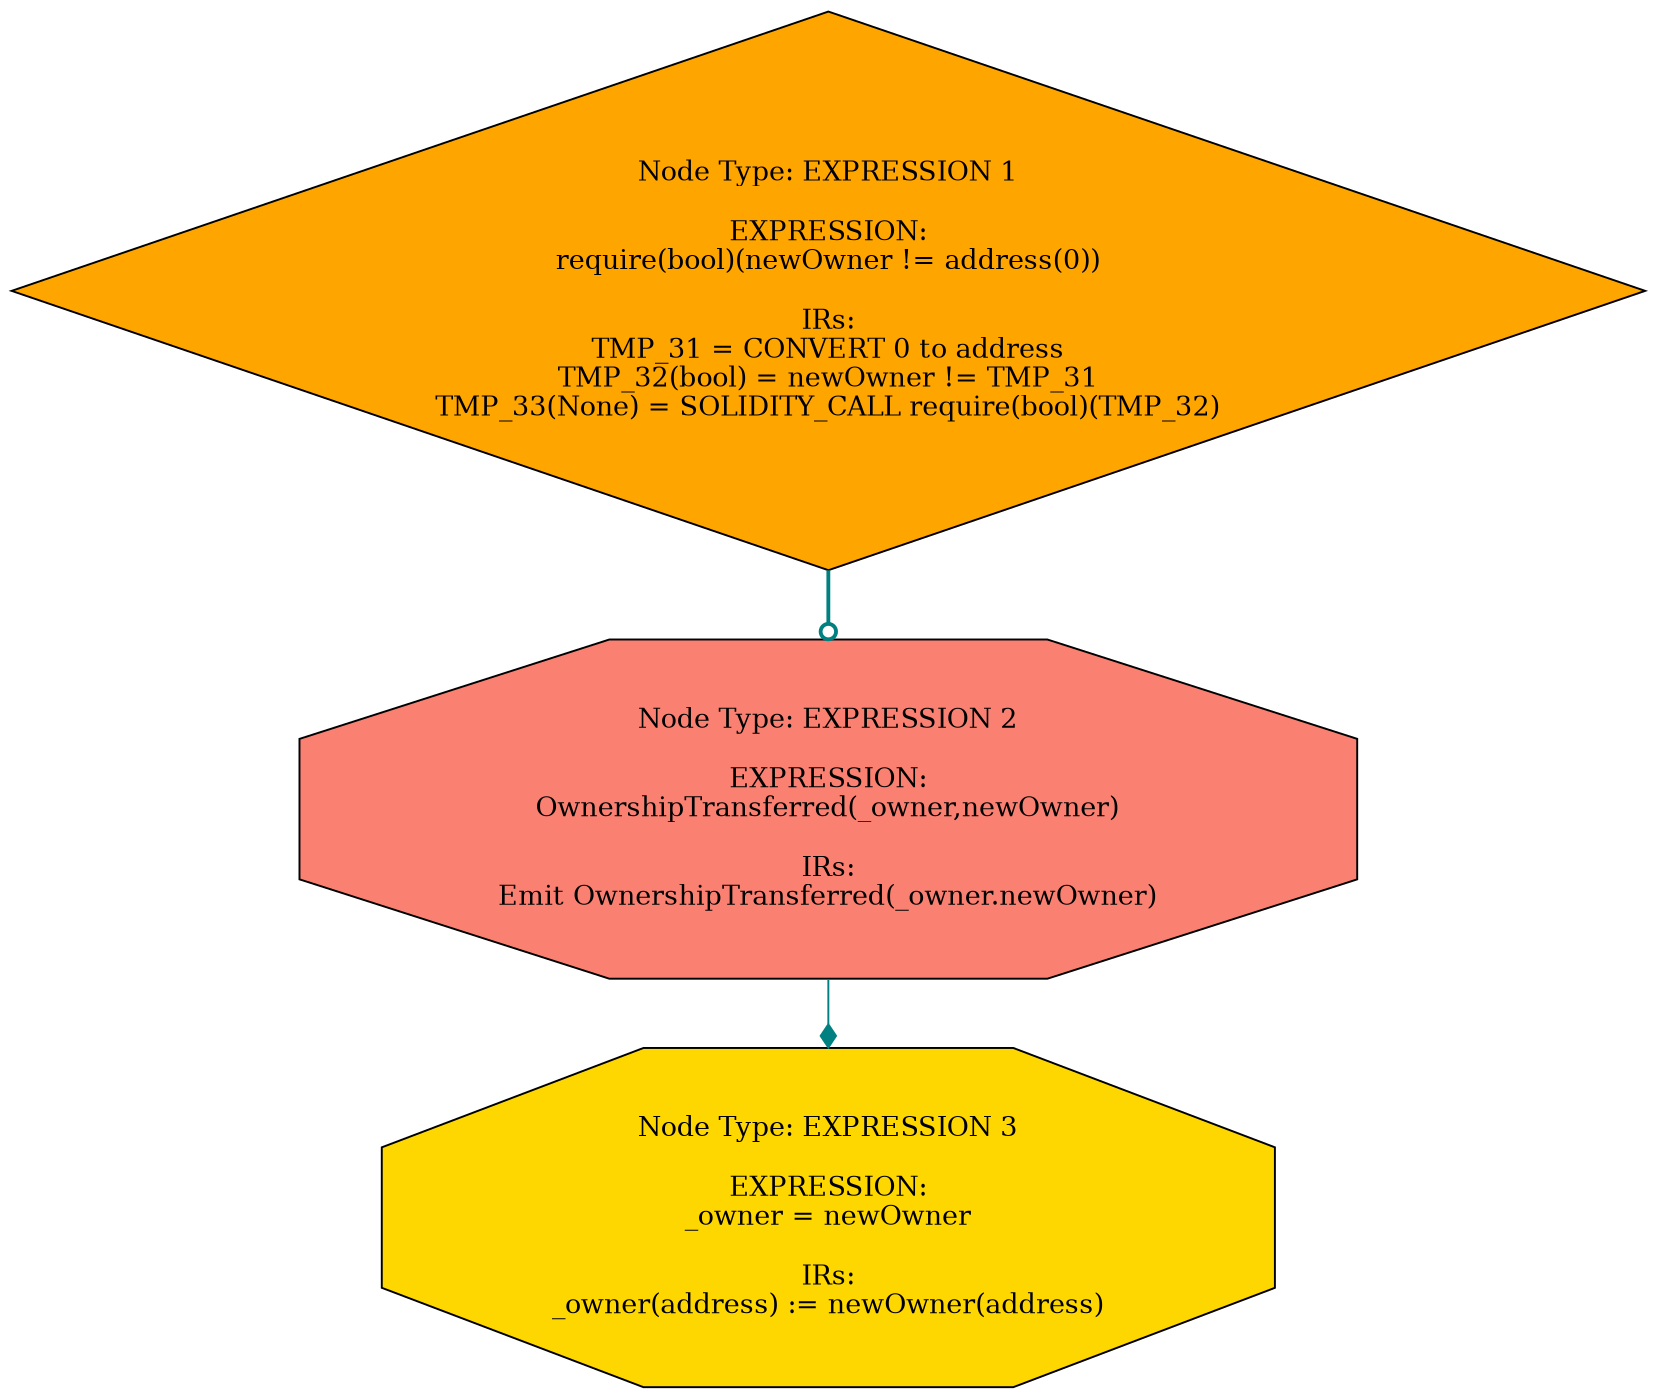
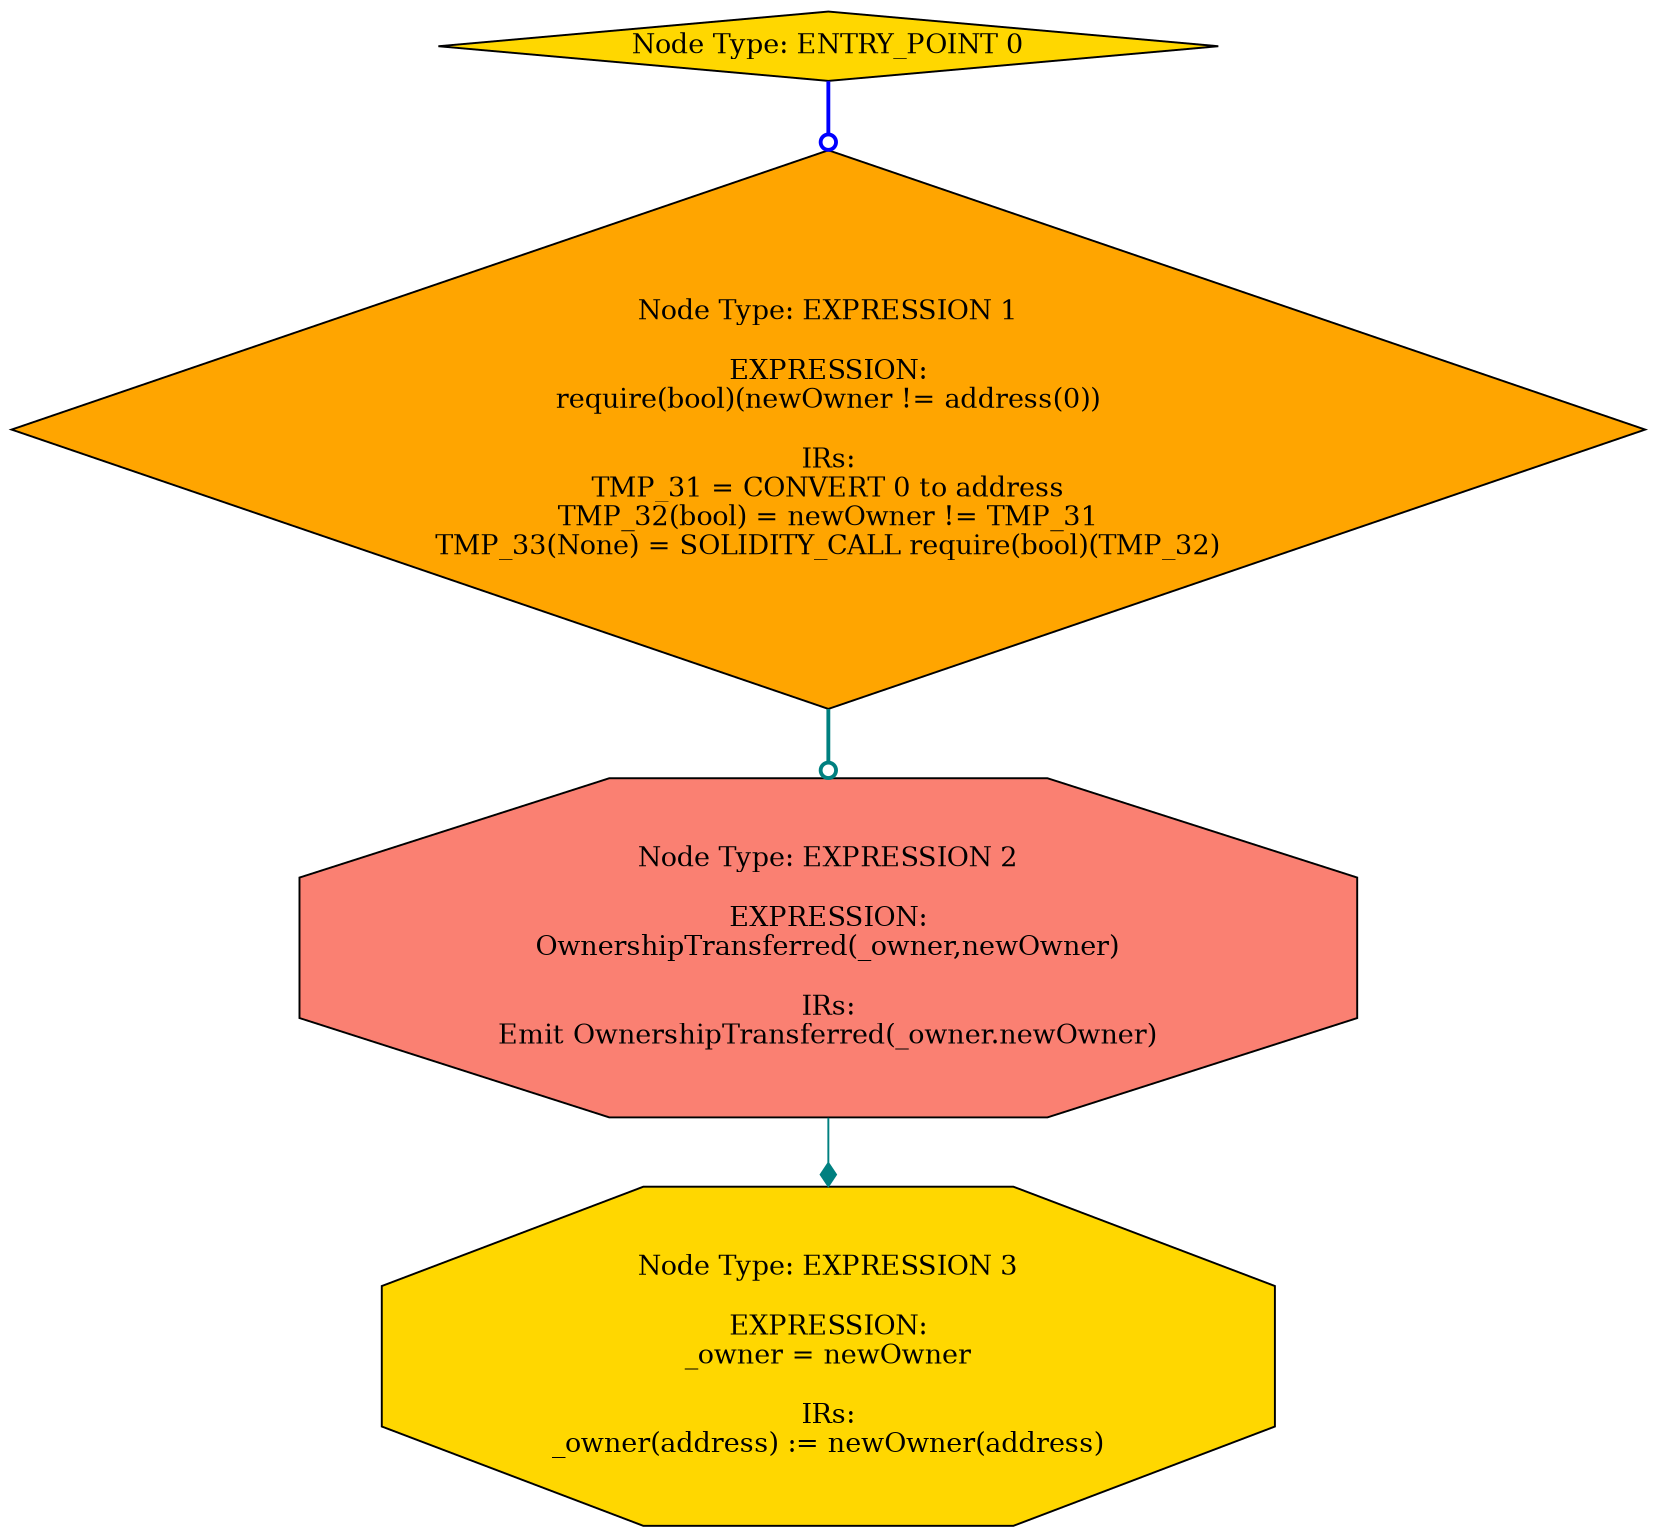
node "Node Type: ENTRY_POINT 0": added
